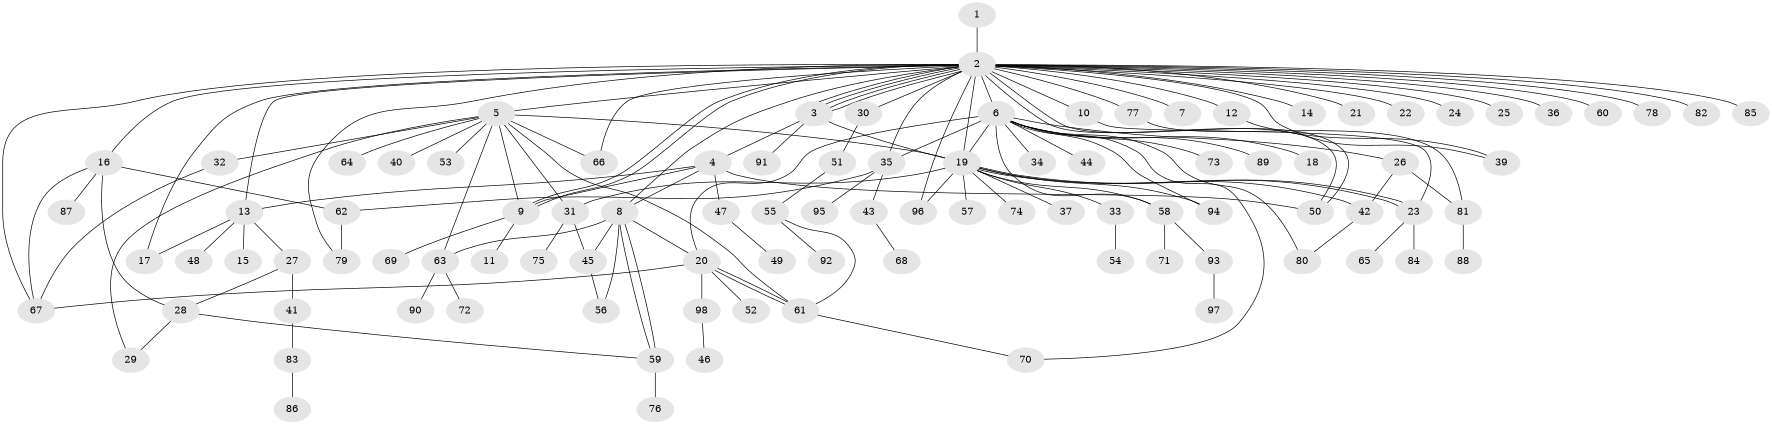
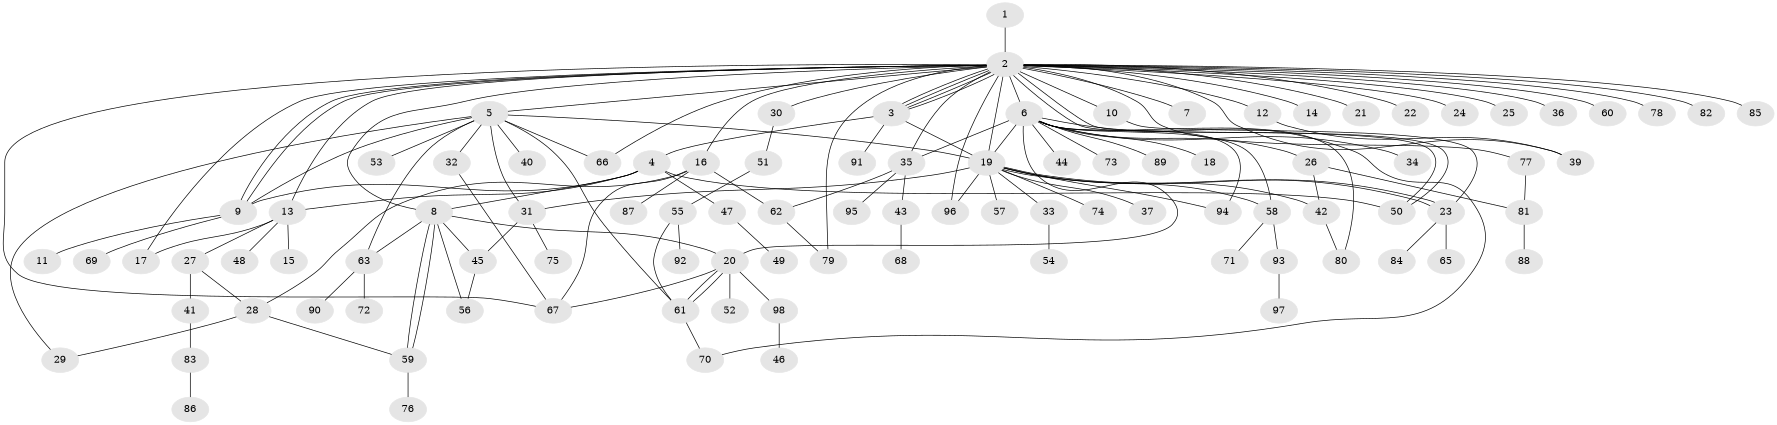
node "64": removed
